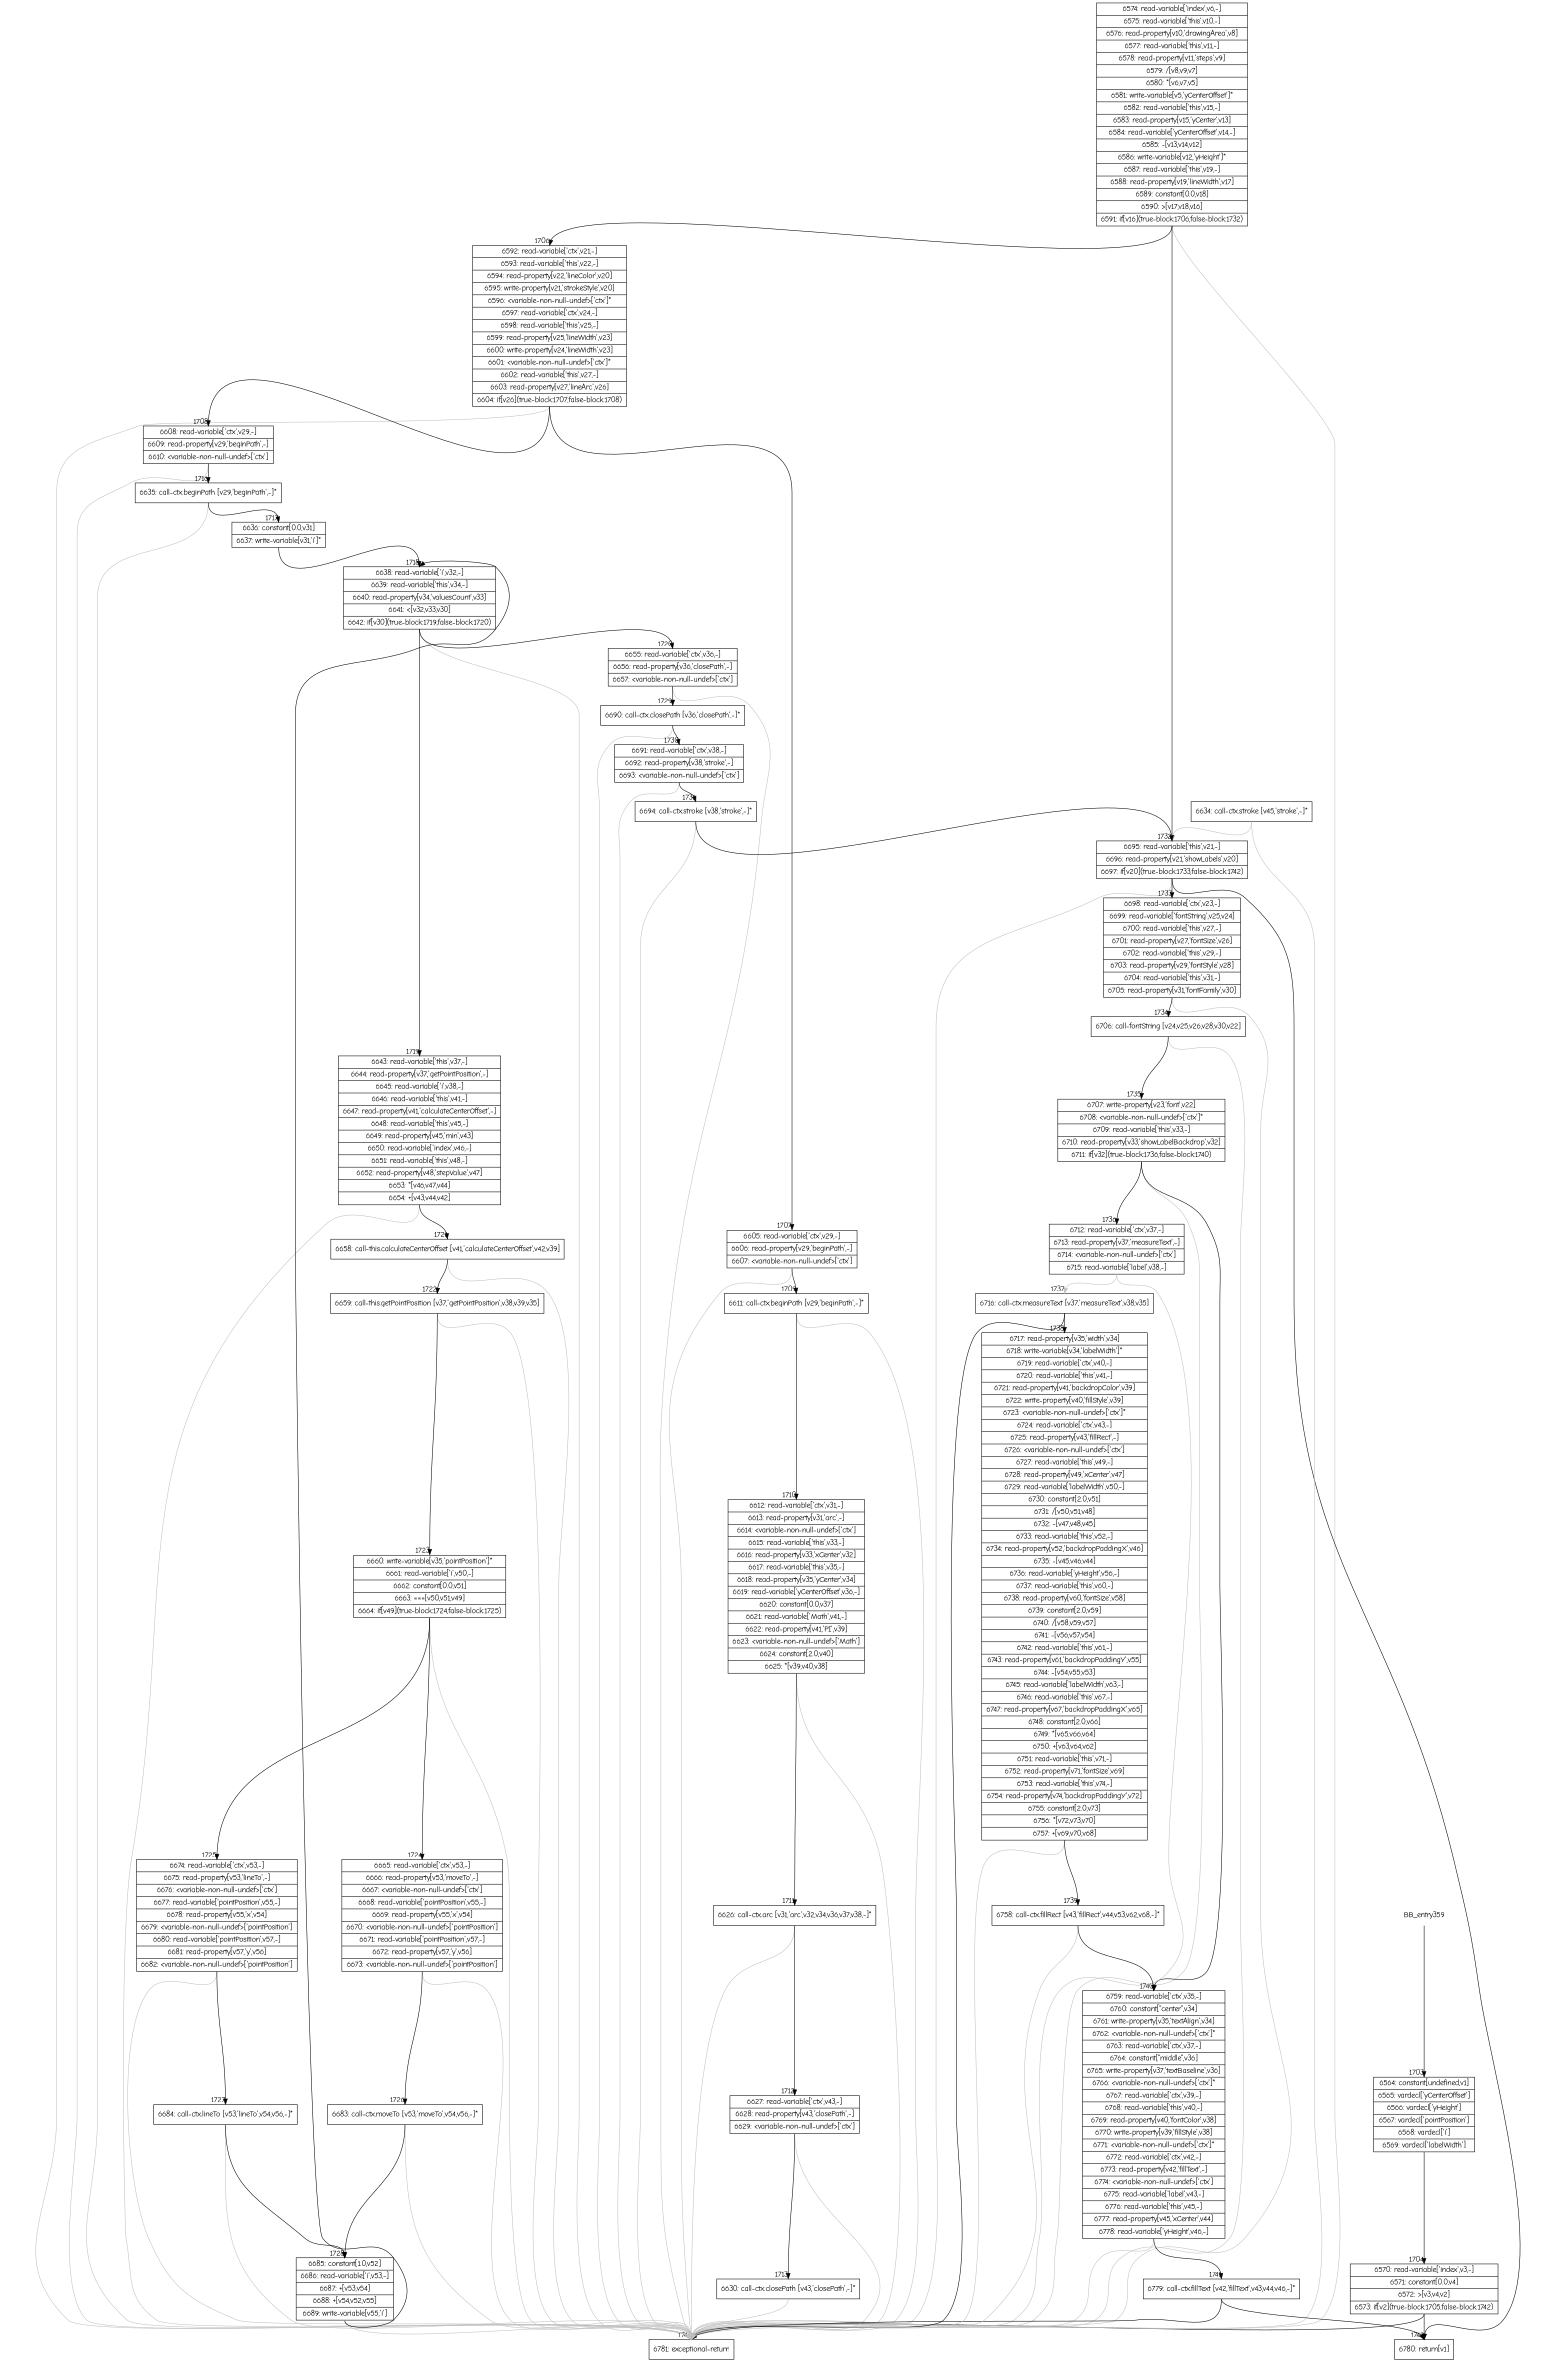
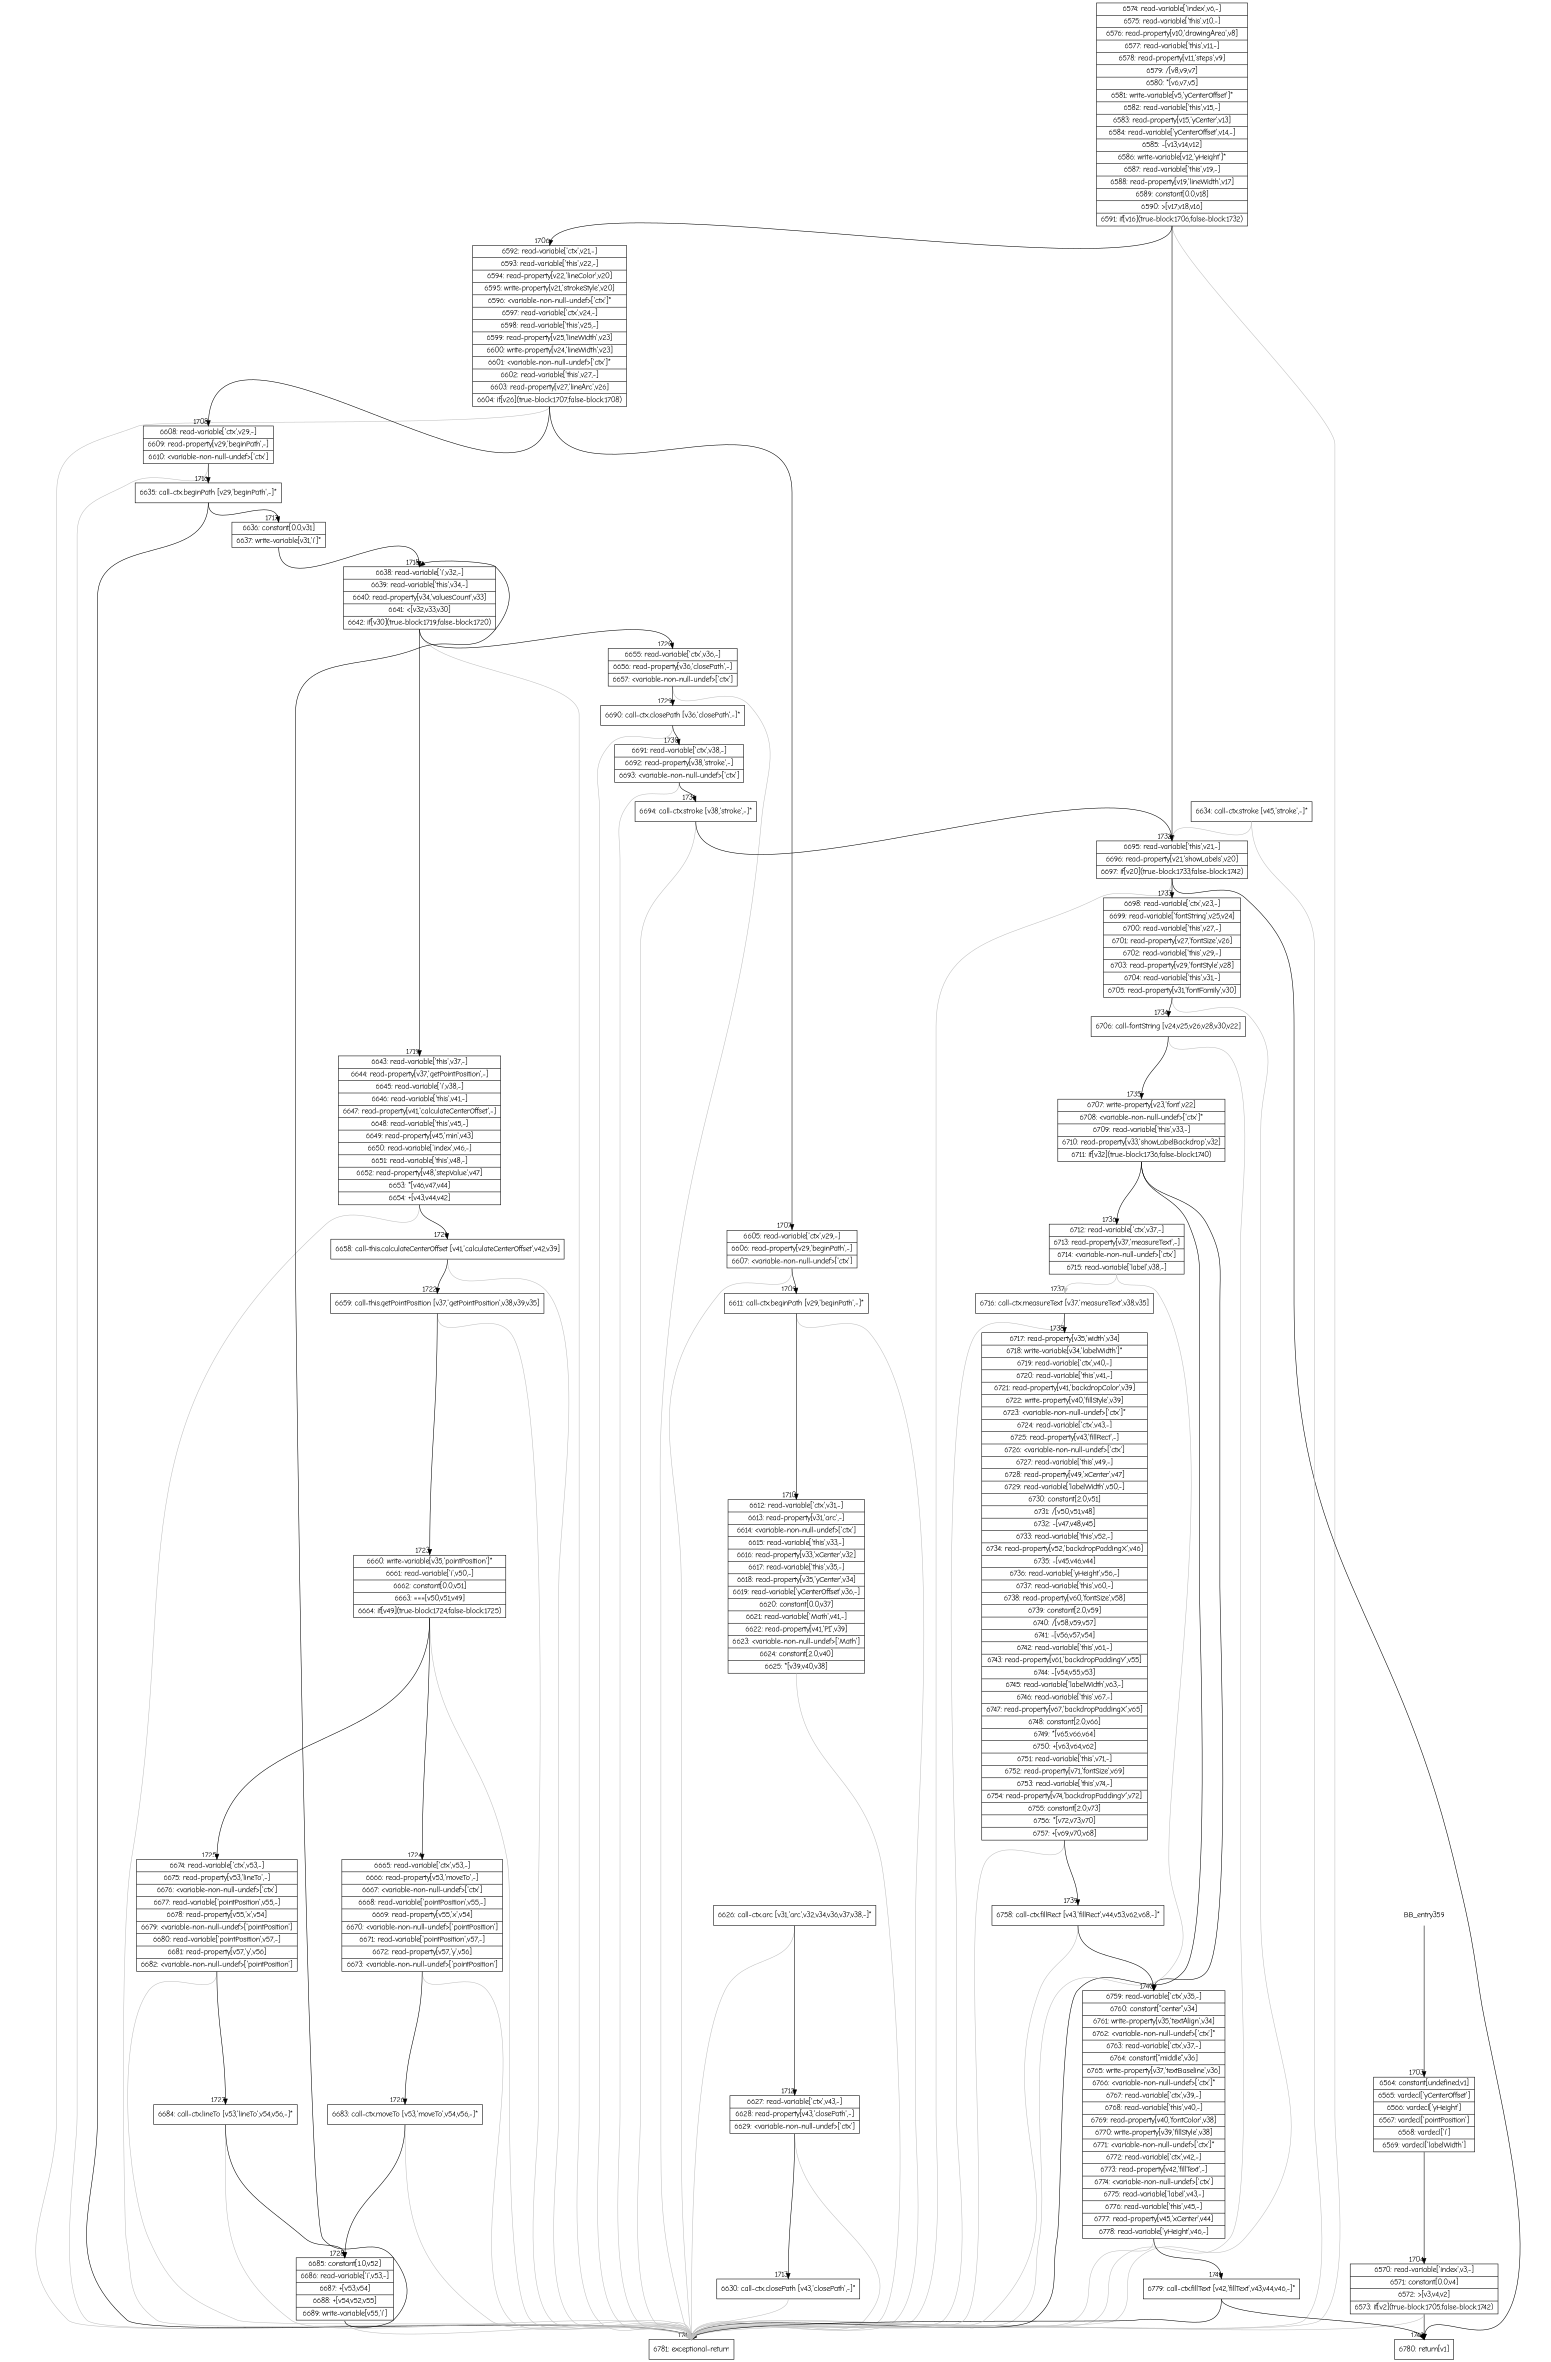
edge "6635: call-ctx.beginPath [v29,'beginPath',-]*" -> "6781: exceptional-return": color gray -> black
edge "6612: read-variable['ctx',v31,-]" -> "6626: call-ctx.arc [v31,'arc',v32,v34,v36,v37,v38,-]*": removed
edge "6716: call-ctx.measureText [v37,'measureText',v38,v35]" -> "6781: exceptional-return": color black -> gray
edge "6707: write-property[v23,'font',v22]" -> "6781: exceptional-return": color gray -> black
edge "6570: read-variable['index',v3,-]" -> "6781: exceptional-return": color black -> gray
